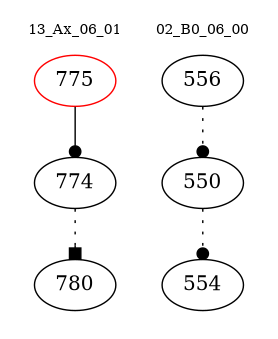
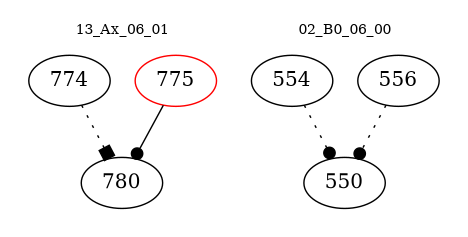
edge "775" -> "774": now "775" -> "780"
edge "550" -> "554": reversed
